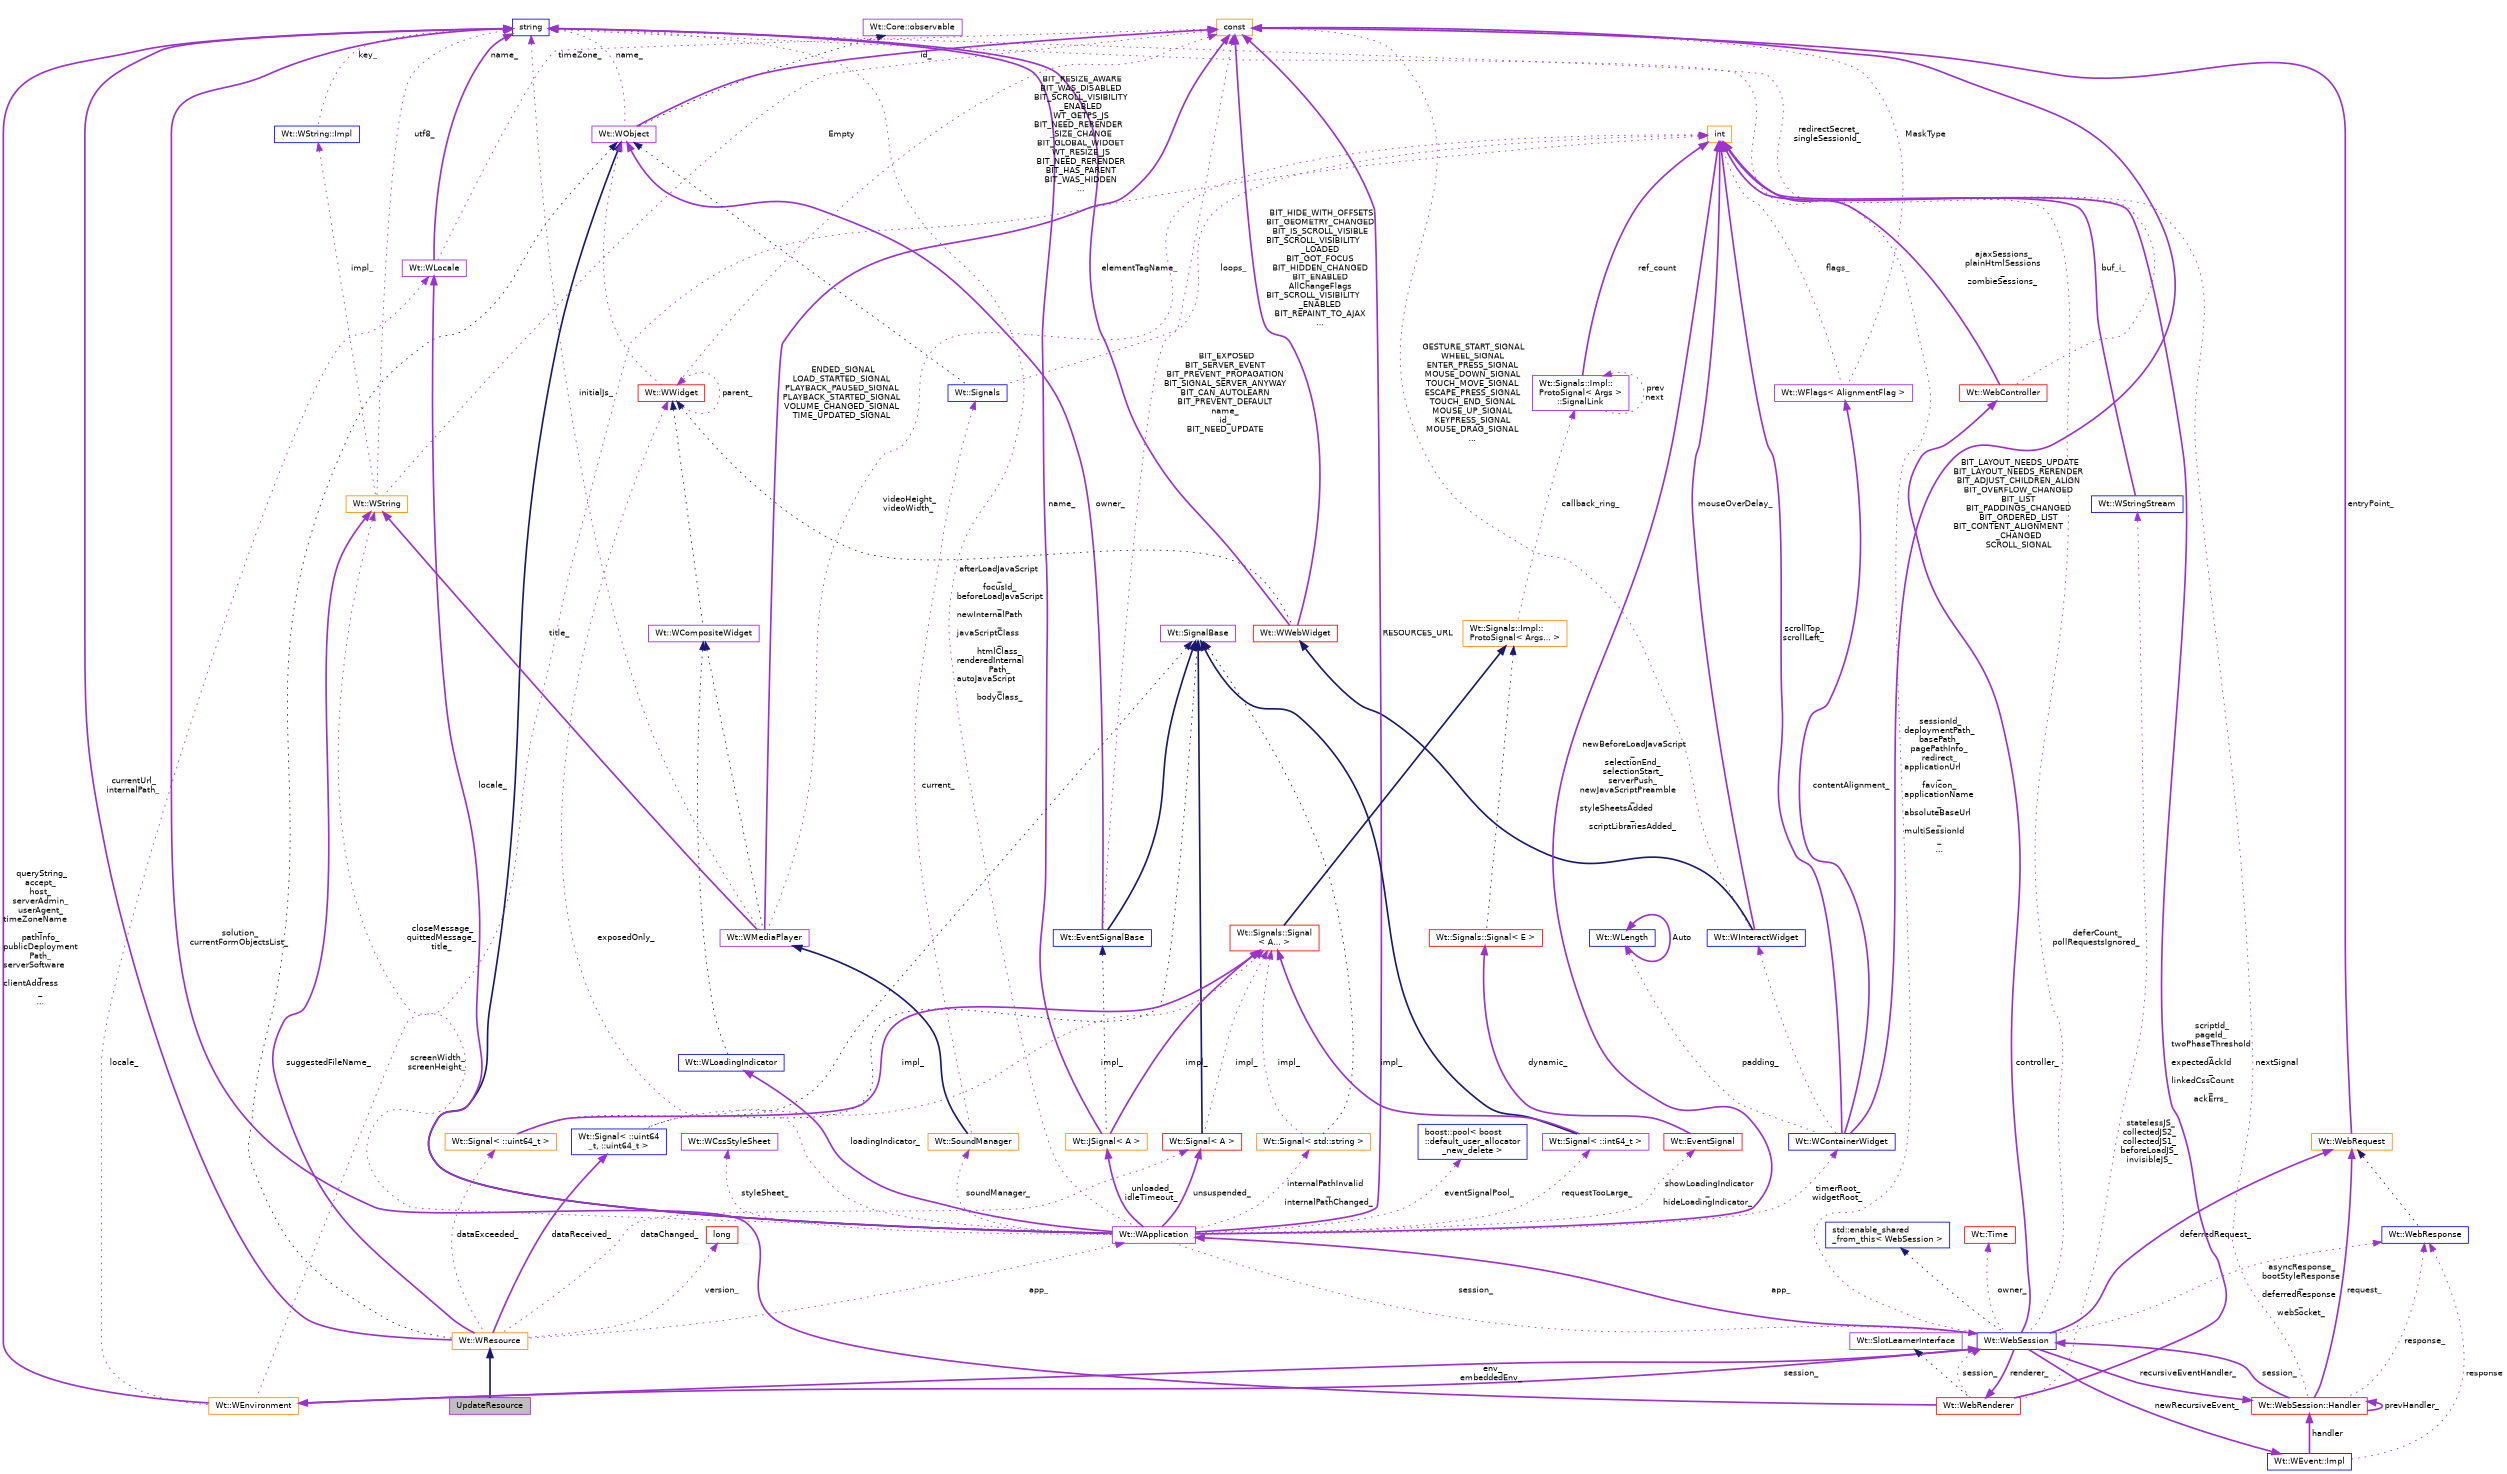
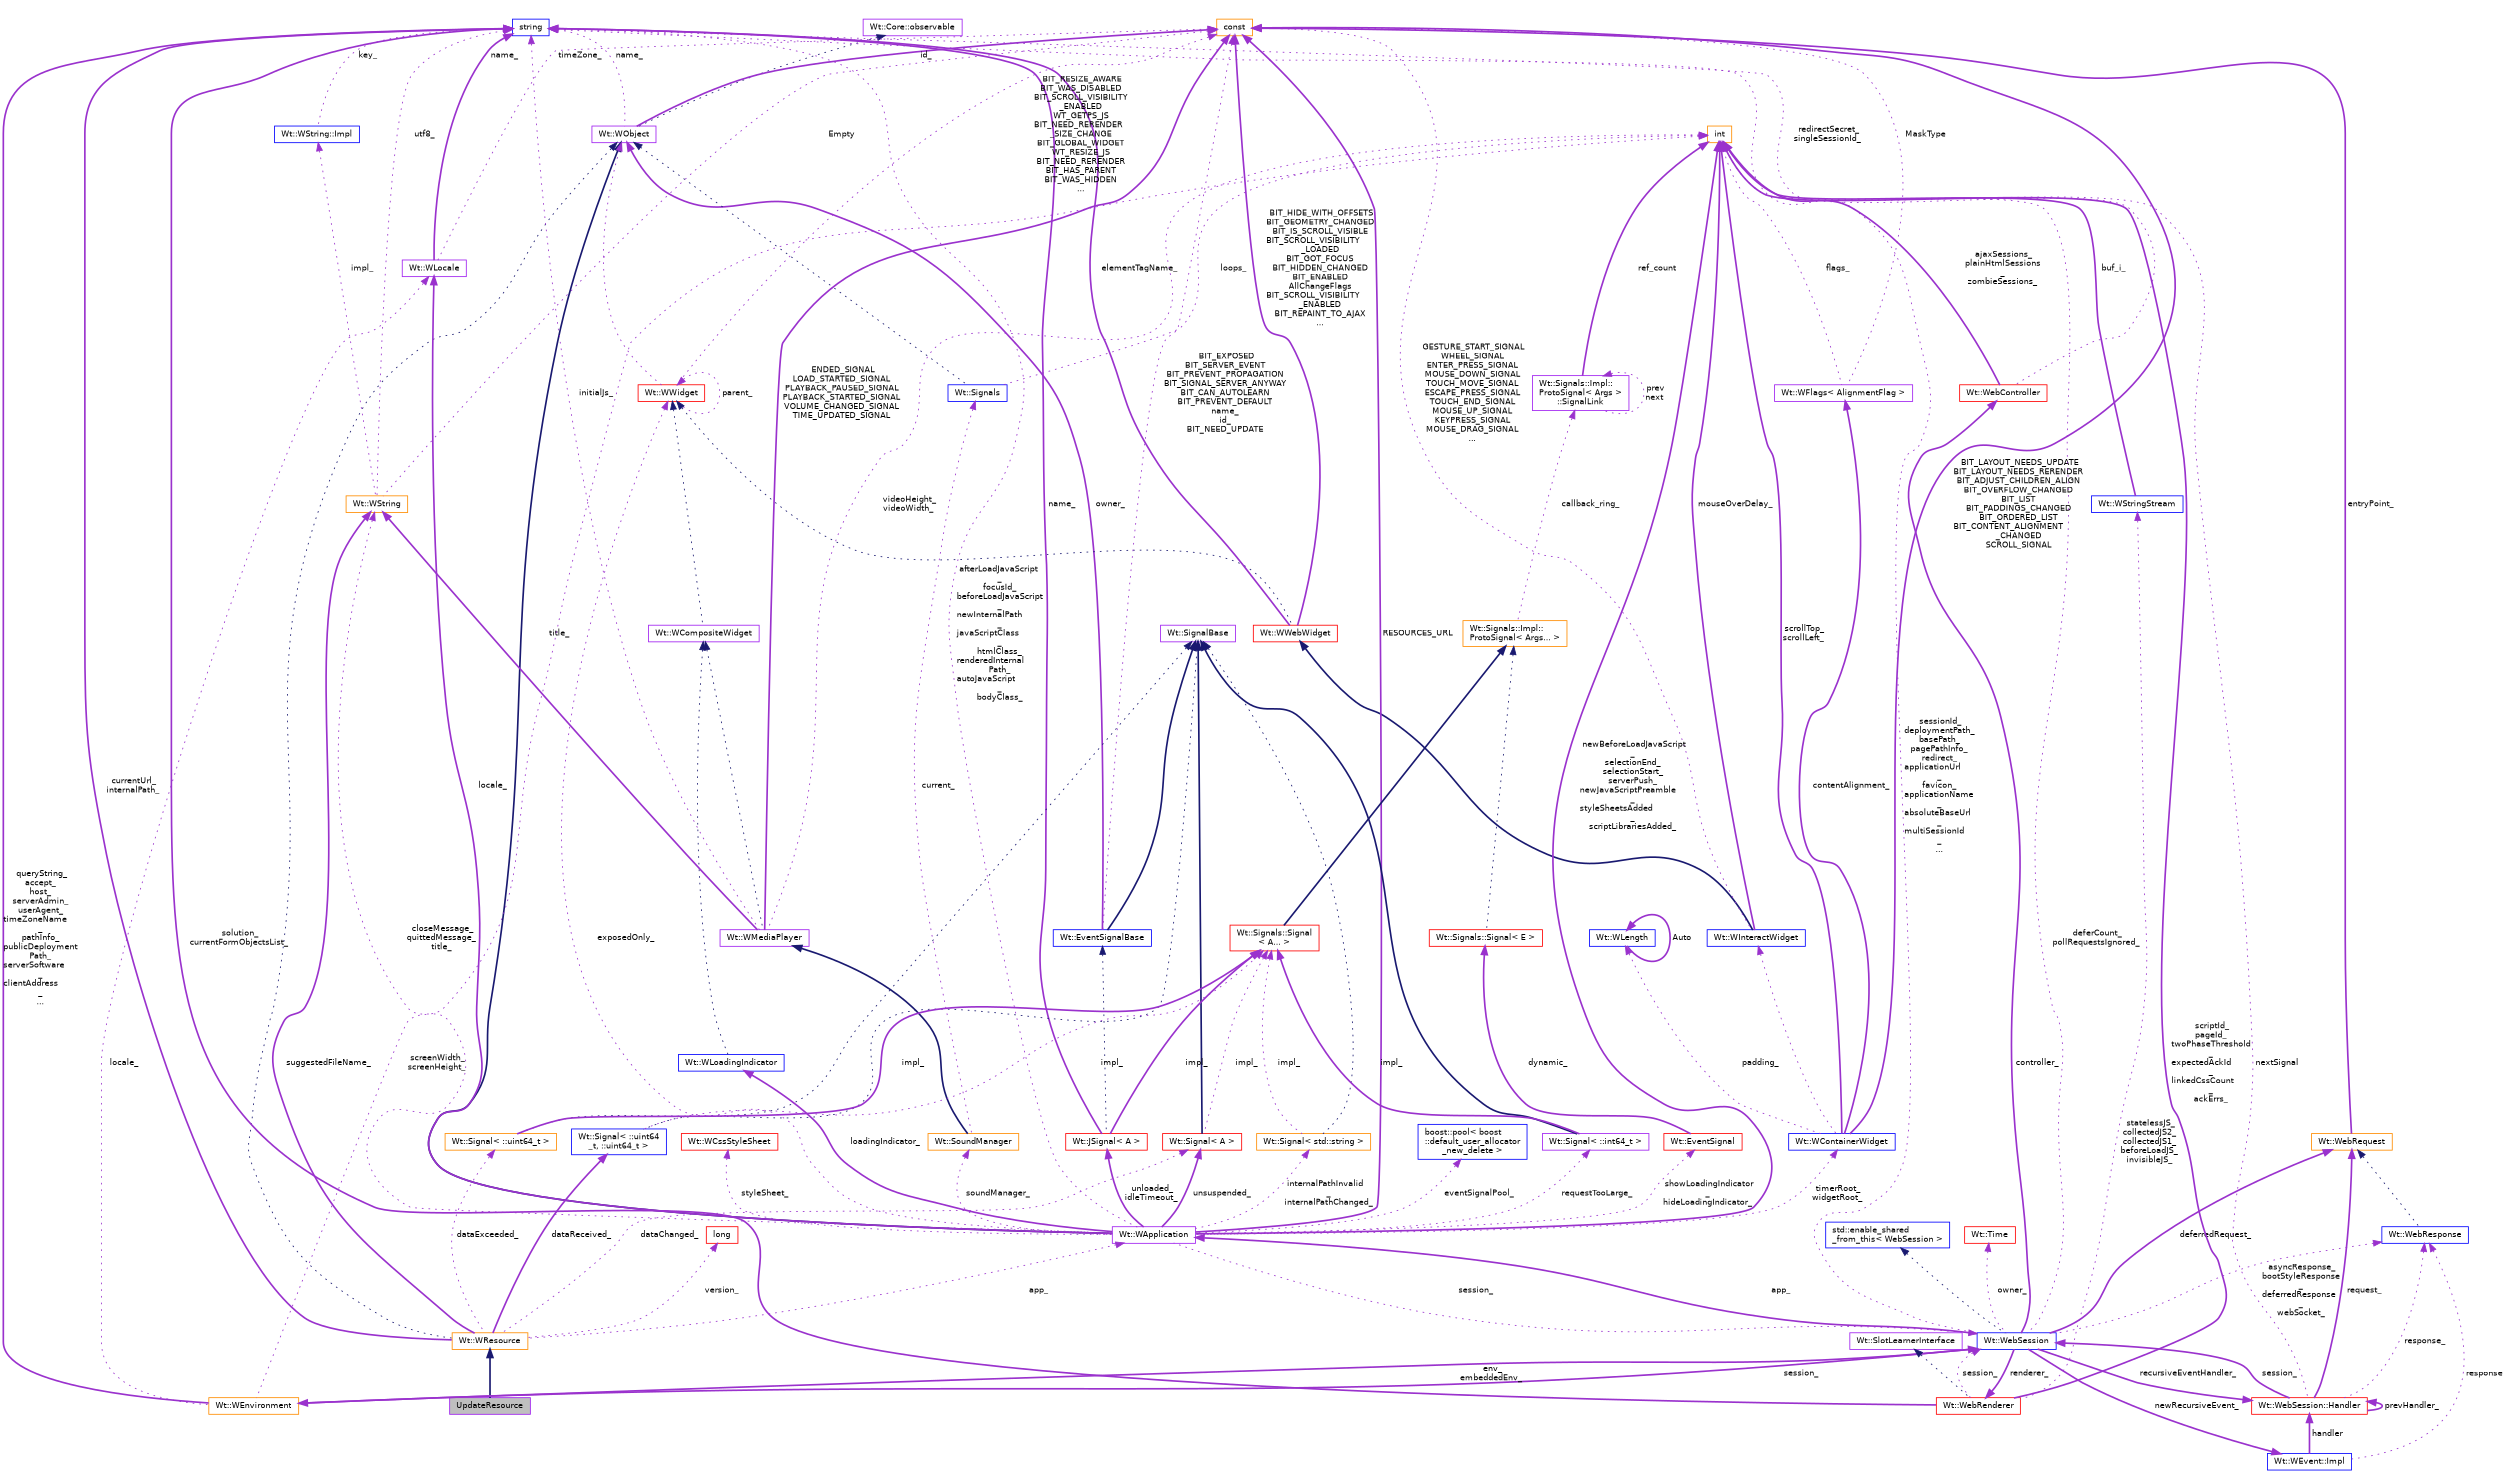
node "Wt::WCssStyleSheet": color purple -> red
node "Wt::JSignal< A >": color darkorange -> red
